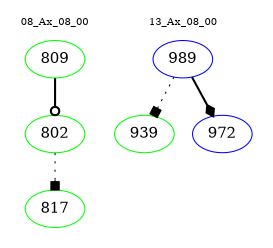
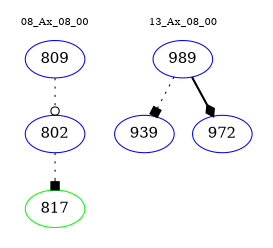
node "809": color green -> blue
edge "809" -> "802": style bold -> dotted
node "802": color green -> blue
node "939": color green -> blue
